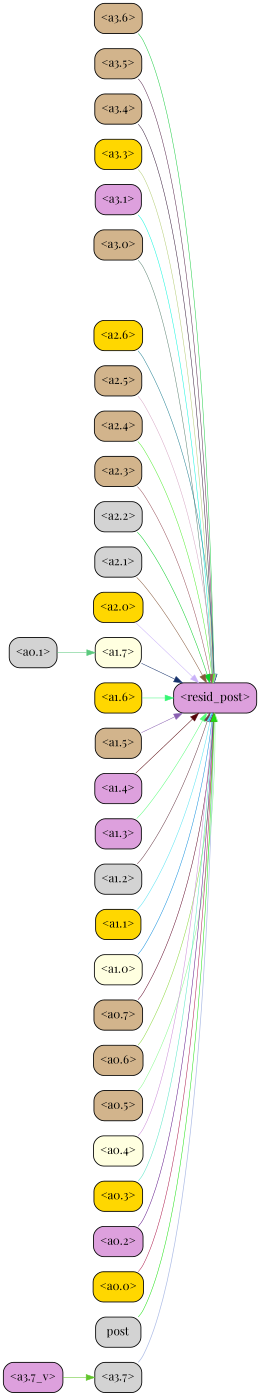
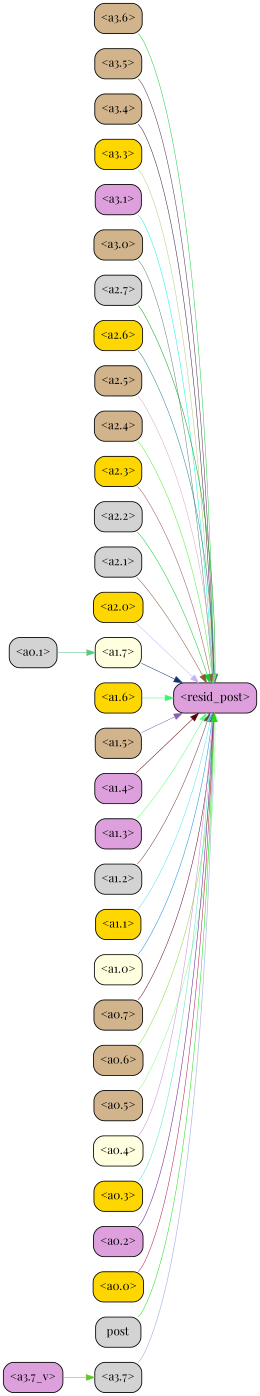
node "<a2.7>": added
node "<a2.3>": fillcolor tan -> gold
